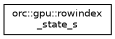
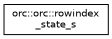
node "orc::gpu::rowindex _state_s": label "orc::gpu::rowindex _state_s" -> "orc::orc::rowindex _state_s"
